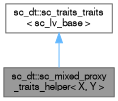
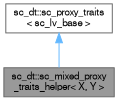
node "sc_dt::sc_traits_traits < sc_lv_base >": label "sc_dt::sc_traits_traits < sc_lv_base >" -> "sc_dt::sc_proxy_traits < sc_lv_base >"
